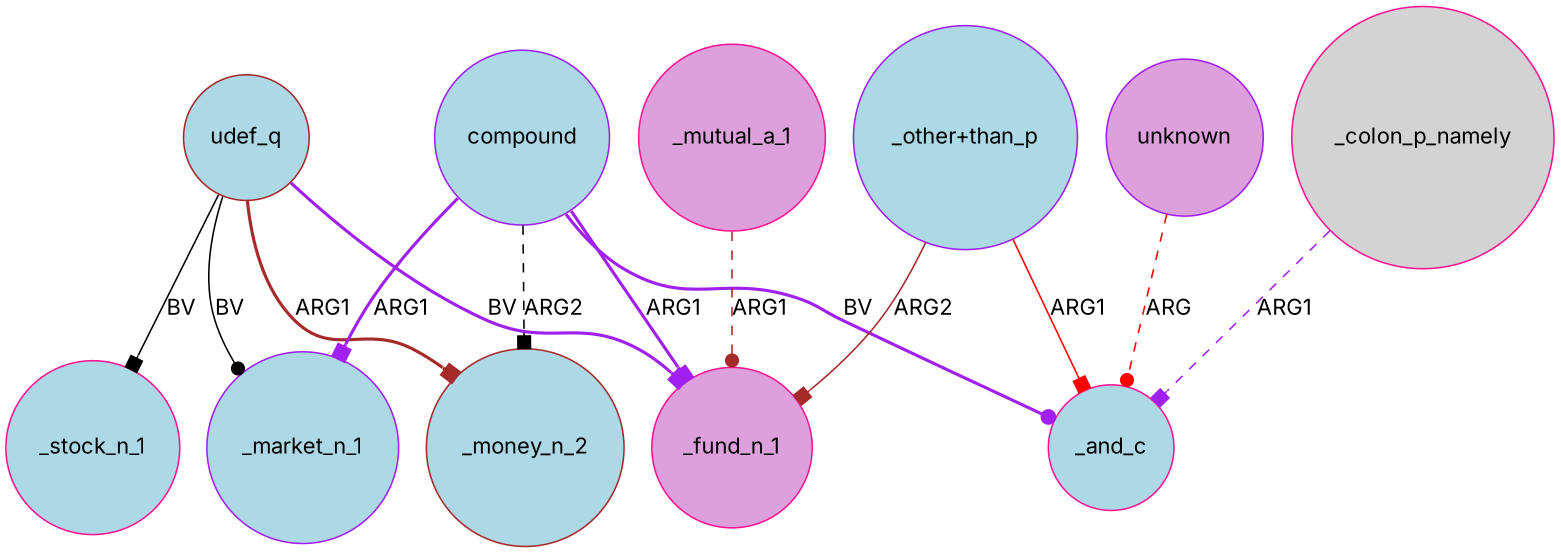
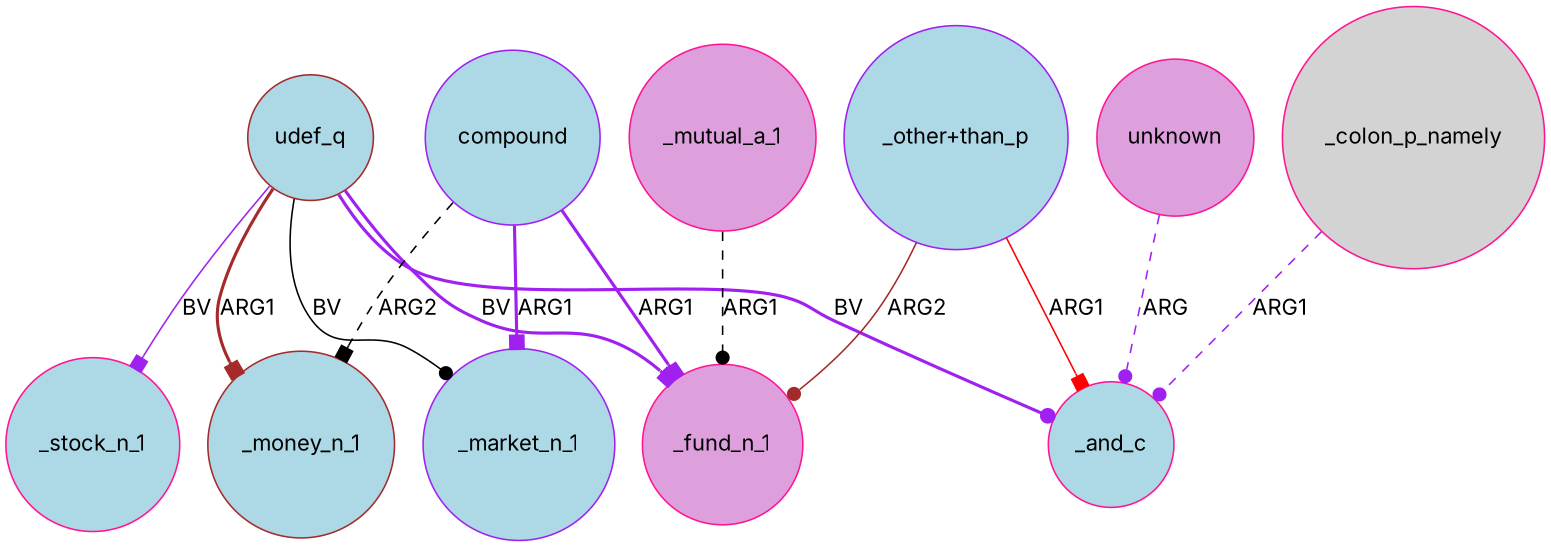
node "unknown": color purple -> deeppink
edge "udef_q" -> "_stock_n_1": color black -> purple
edge "unknown" -> "_and_c": color red -> purple
edge "_mutual_a_1" -> "_fund_n_1": color brown -> black
edge "compound" -> "_and_c": now "udef_q" -> "_and_c"
edge "_colon_p_namely" -> "_and_c": arrowhead box -> dot
edge "_other+than_p" -> "_fund_n_1": arrowhead box -> dot
node "_money_n_2": label "_money_n_2" -> "_money_n_1"
